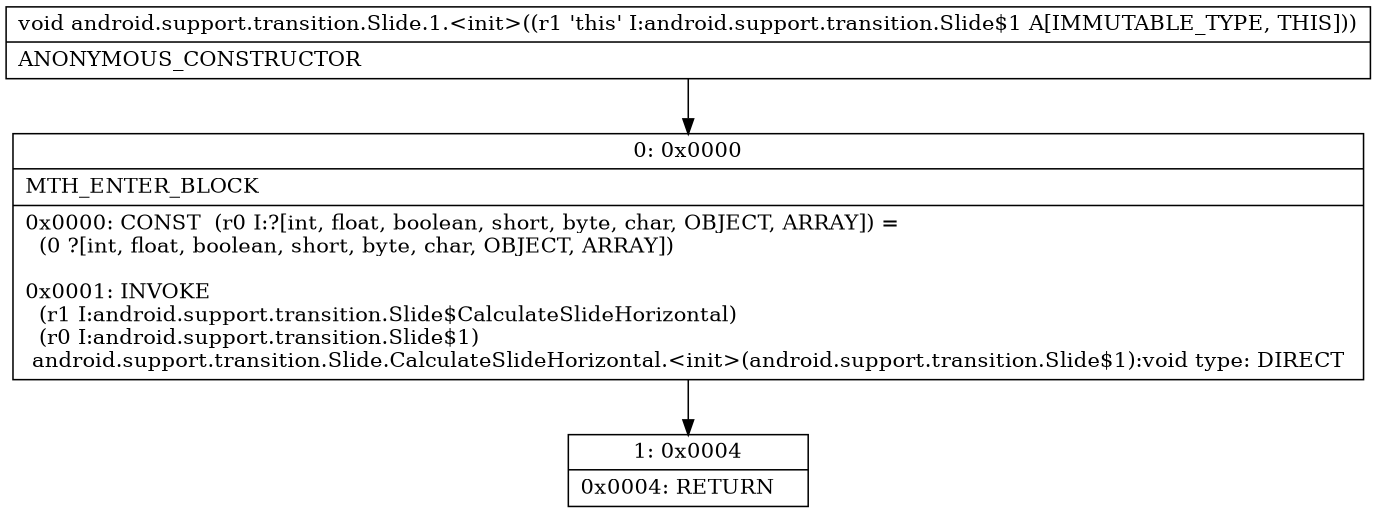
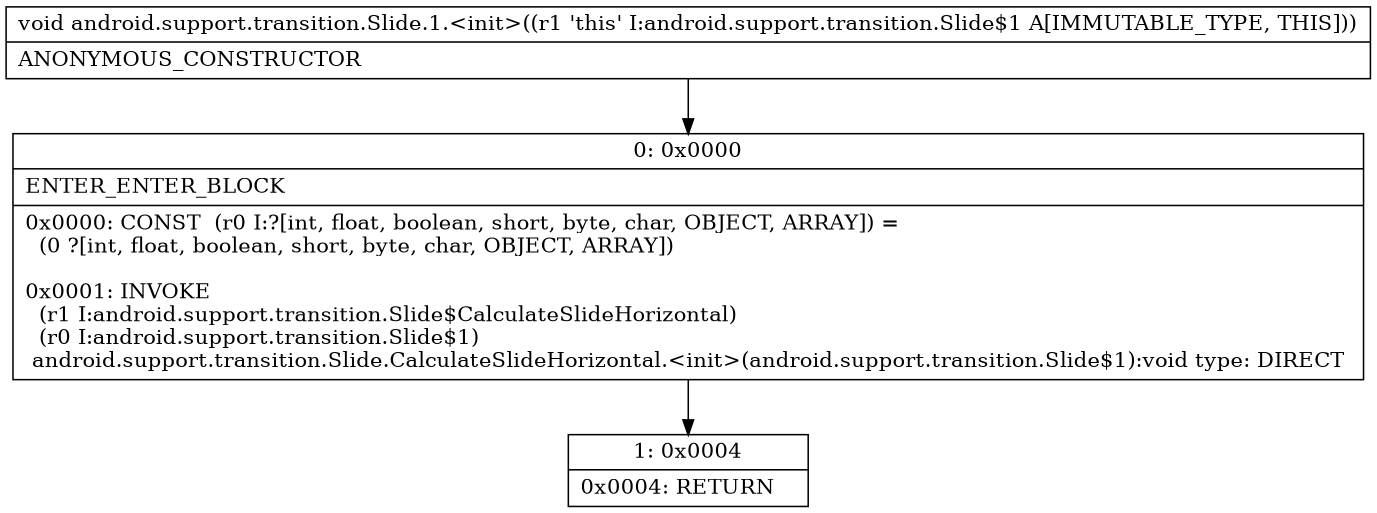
node "0: 0x0000": text "MTH_ENTER_BLOCK" -> "ENTER_ENTER_BLOCK"
